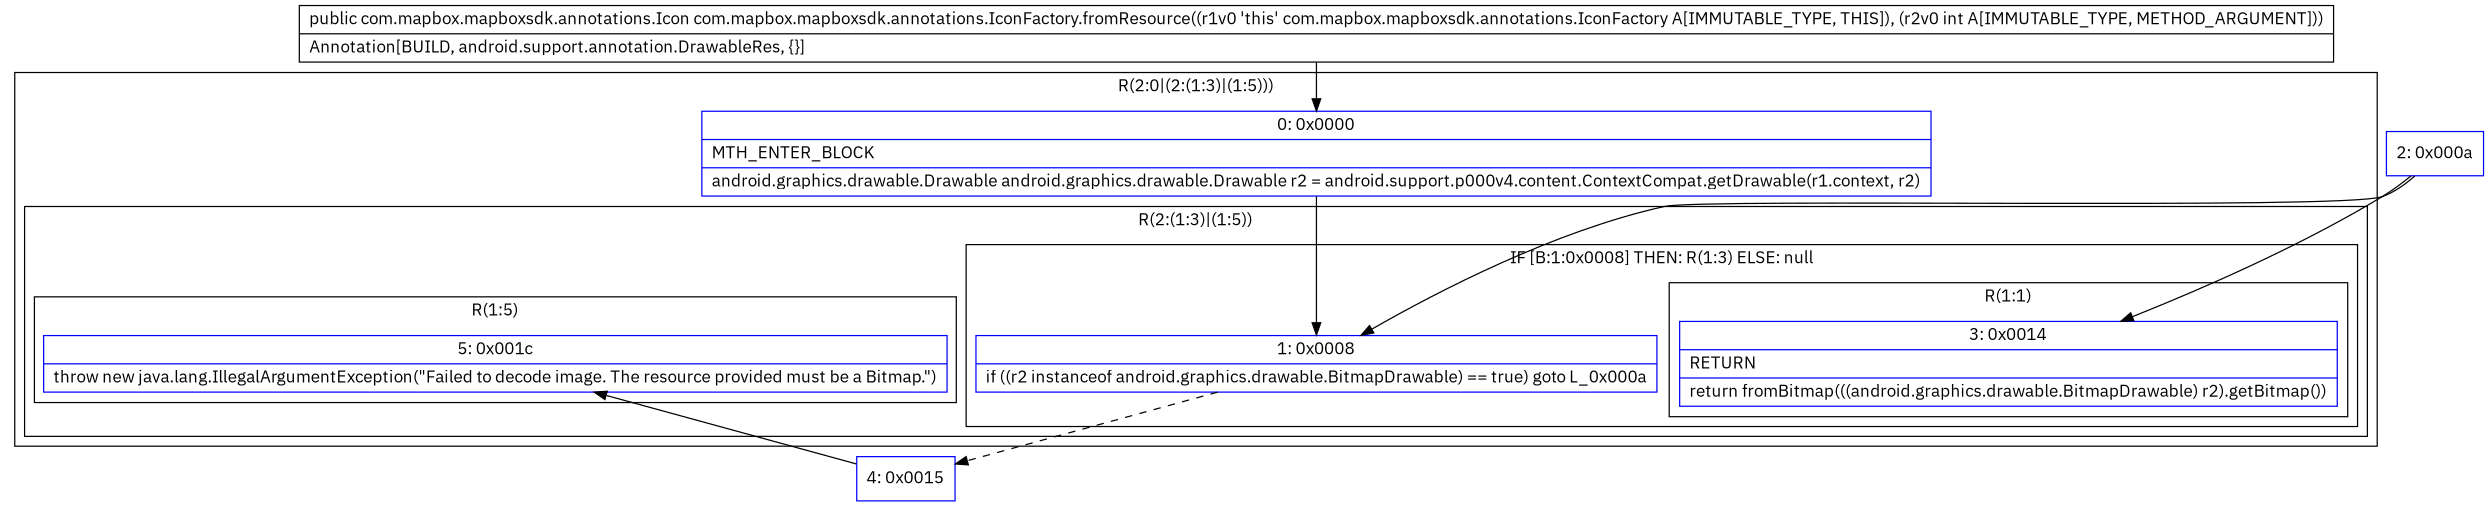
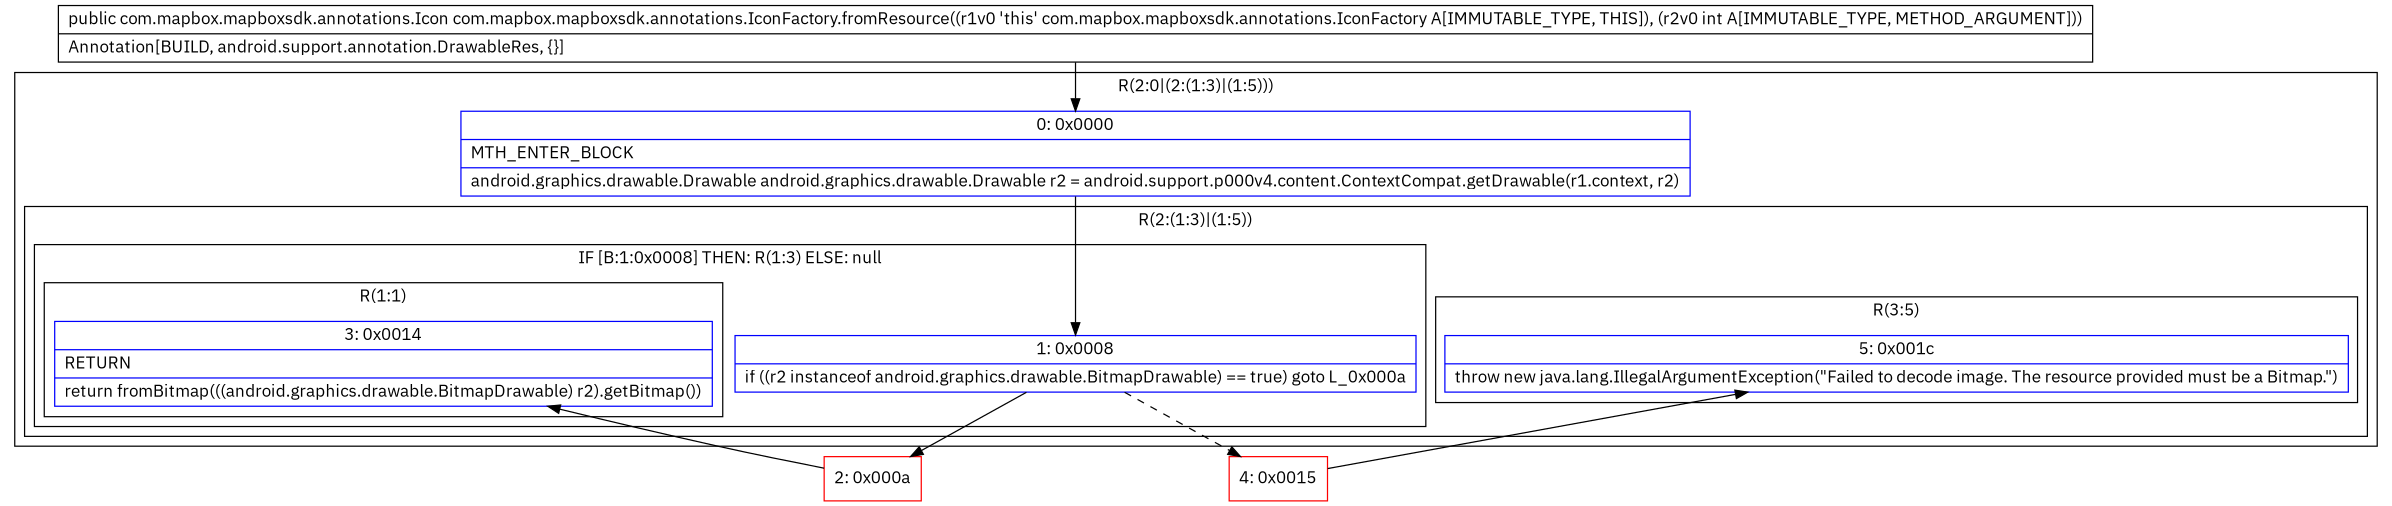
node "2: 0x000a": color blue -> red
edge "2: 0x000a" -> "1: 0x0008": reversed
cluster "R(1:5)": label "R(1:5)" -> "R(3:5)"
node "4: 0x0015": color blue -> red
